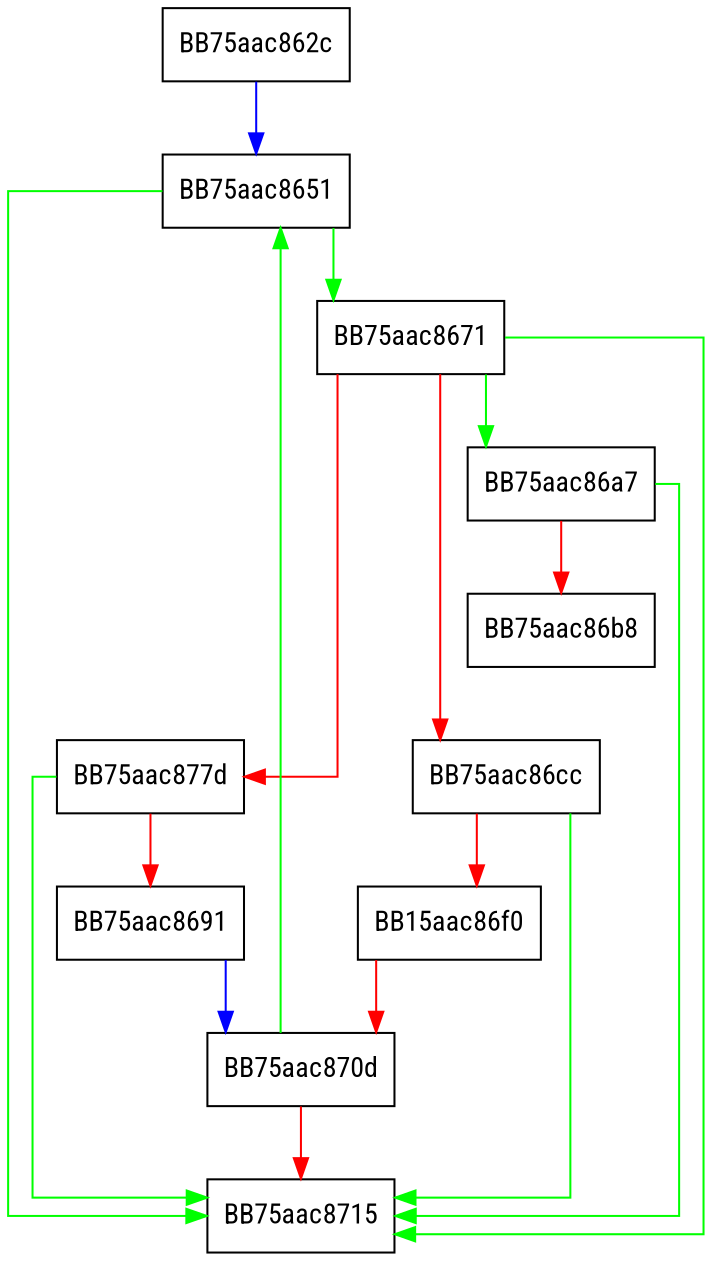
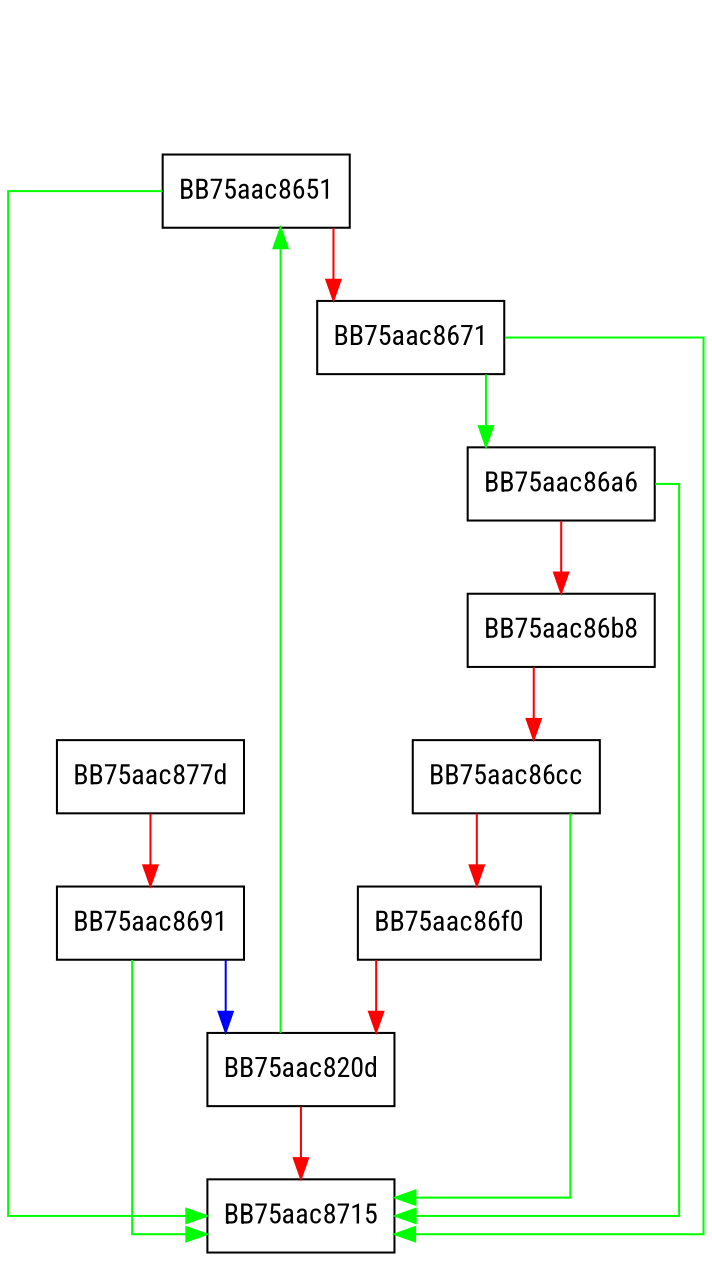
node "BB75aac862c": removed
edge "BB75aac8651" -> "BB75aac8671": color green -> red
node "BB75aac86a7": label "BB75aac86a7" -> "BB75aac86a6"
edge "BB75aac8671" -> "BB75aac86cc": now "BB75aac86b8" -> "BB75aac86cc"
edge "BB75aac8671" -> "BB75aac877d": removed
node "BB15aac86f0": label "BB15aac86f0" -> "BB75aac86f0"
edge "BB75aac877d" -> "BB75aac8715": now "BB75aac8691" -> "BB75aac8715"
node "BB75aac870d": label "BB75aac870d" -> "BB75aac820d"
